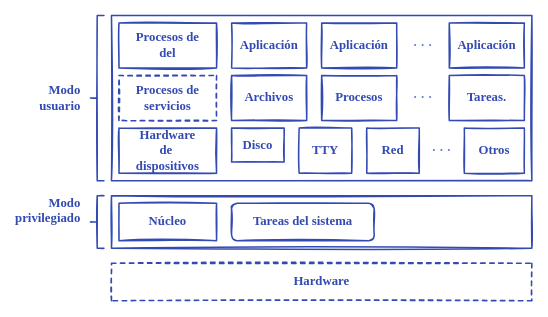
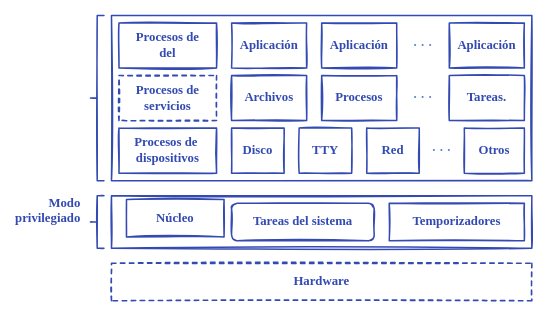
node "Modo usuario": removed
node "Disco": size 53x34 -> 53x45
node "Hardware de dispositivos": label "Hardware de dispositivos" -> "Procesos de dispositivos"
node "Núcleo": moved (168, 222) -> (175, 218)
node "Temporizadores": added
